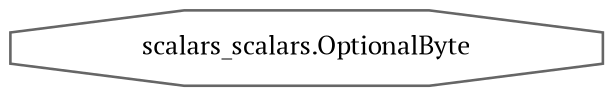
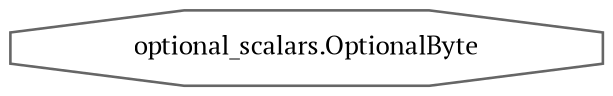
node "scalars_scalars.OptionalByte": label "scalars_scalars.OptionalByte" -> "optional_scalars.OptionalByte"
